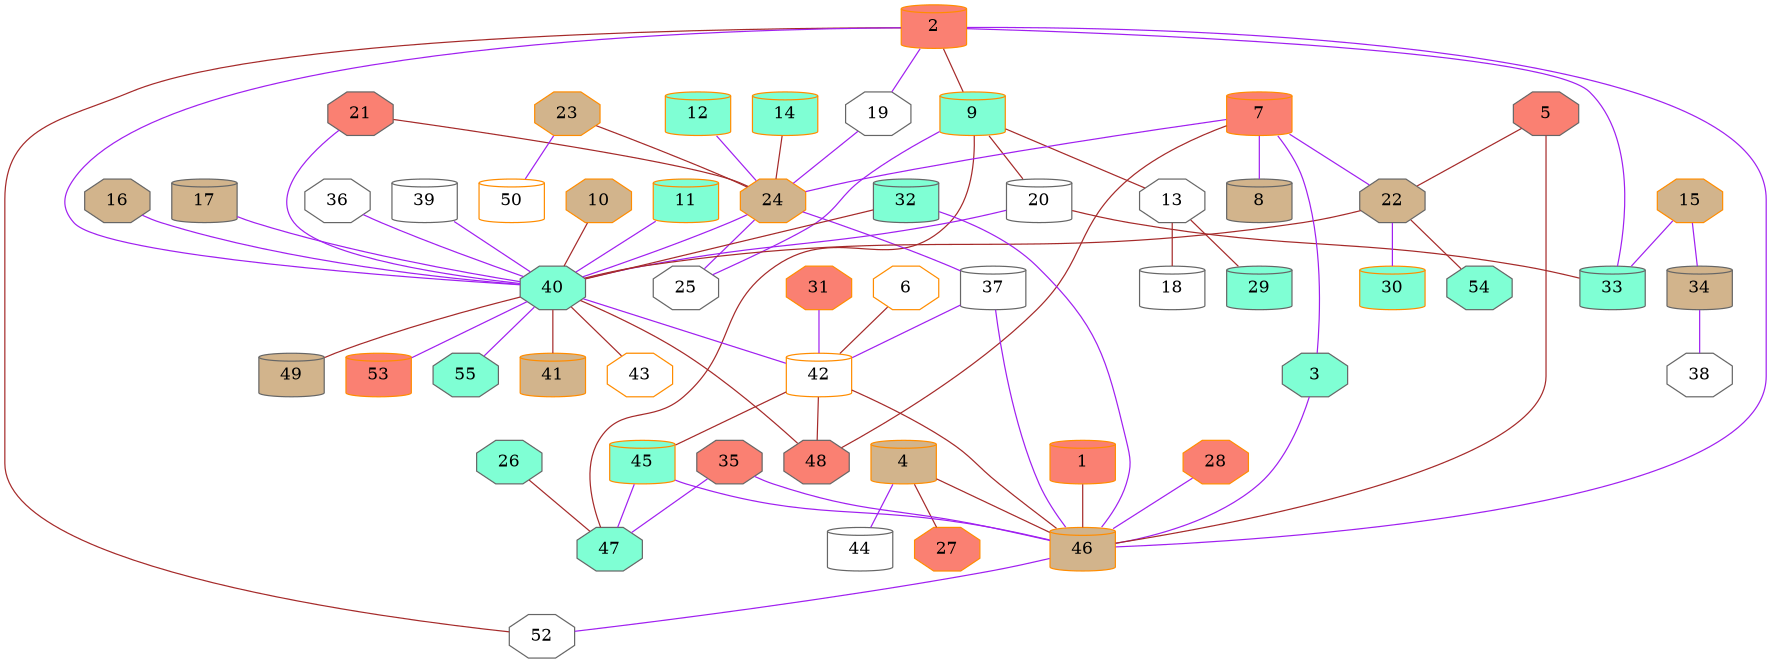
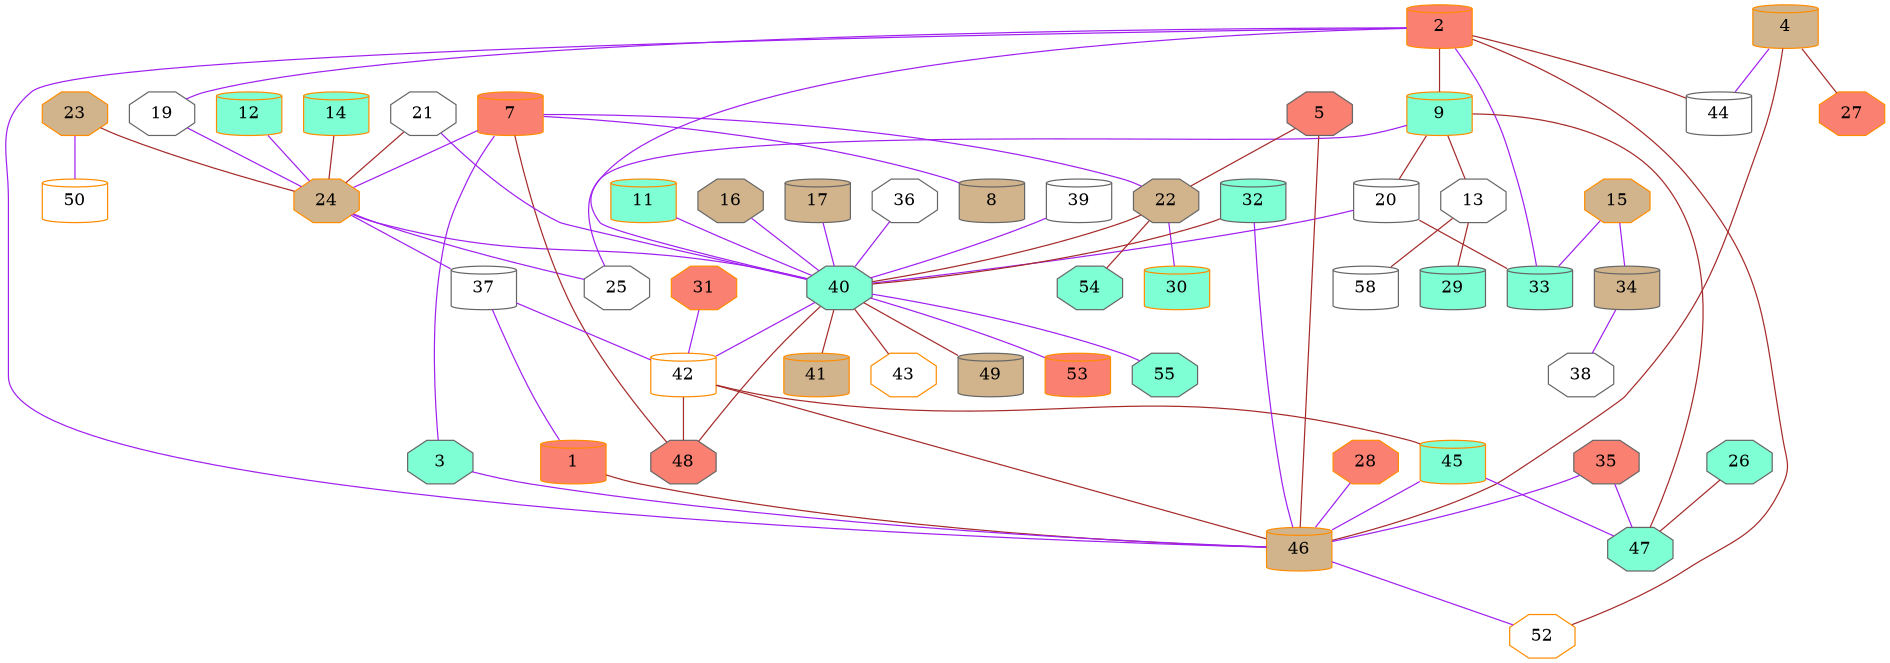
edge "2" -- "44": added
node "21": fillcolor salmon -> white
node "10": removed
node "6": removed
node "18": label "18" -> "58"
edge "37" -- "46": now "37" -- "1"
node "52": color gray40 -> darkorange
